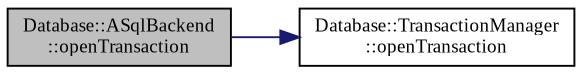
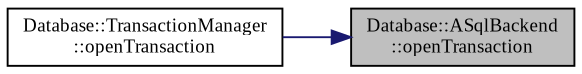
edge "Database::ASqlBackend ::openTransaction" -> "Database::TransactionManager ::openTransaction": reversed
